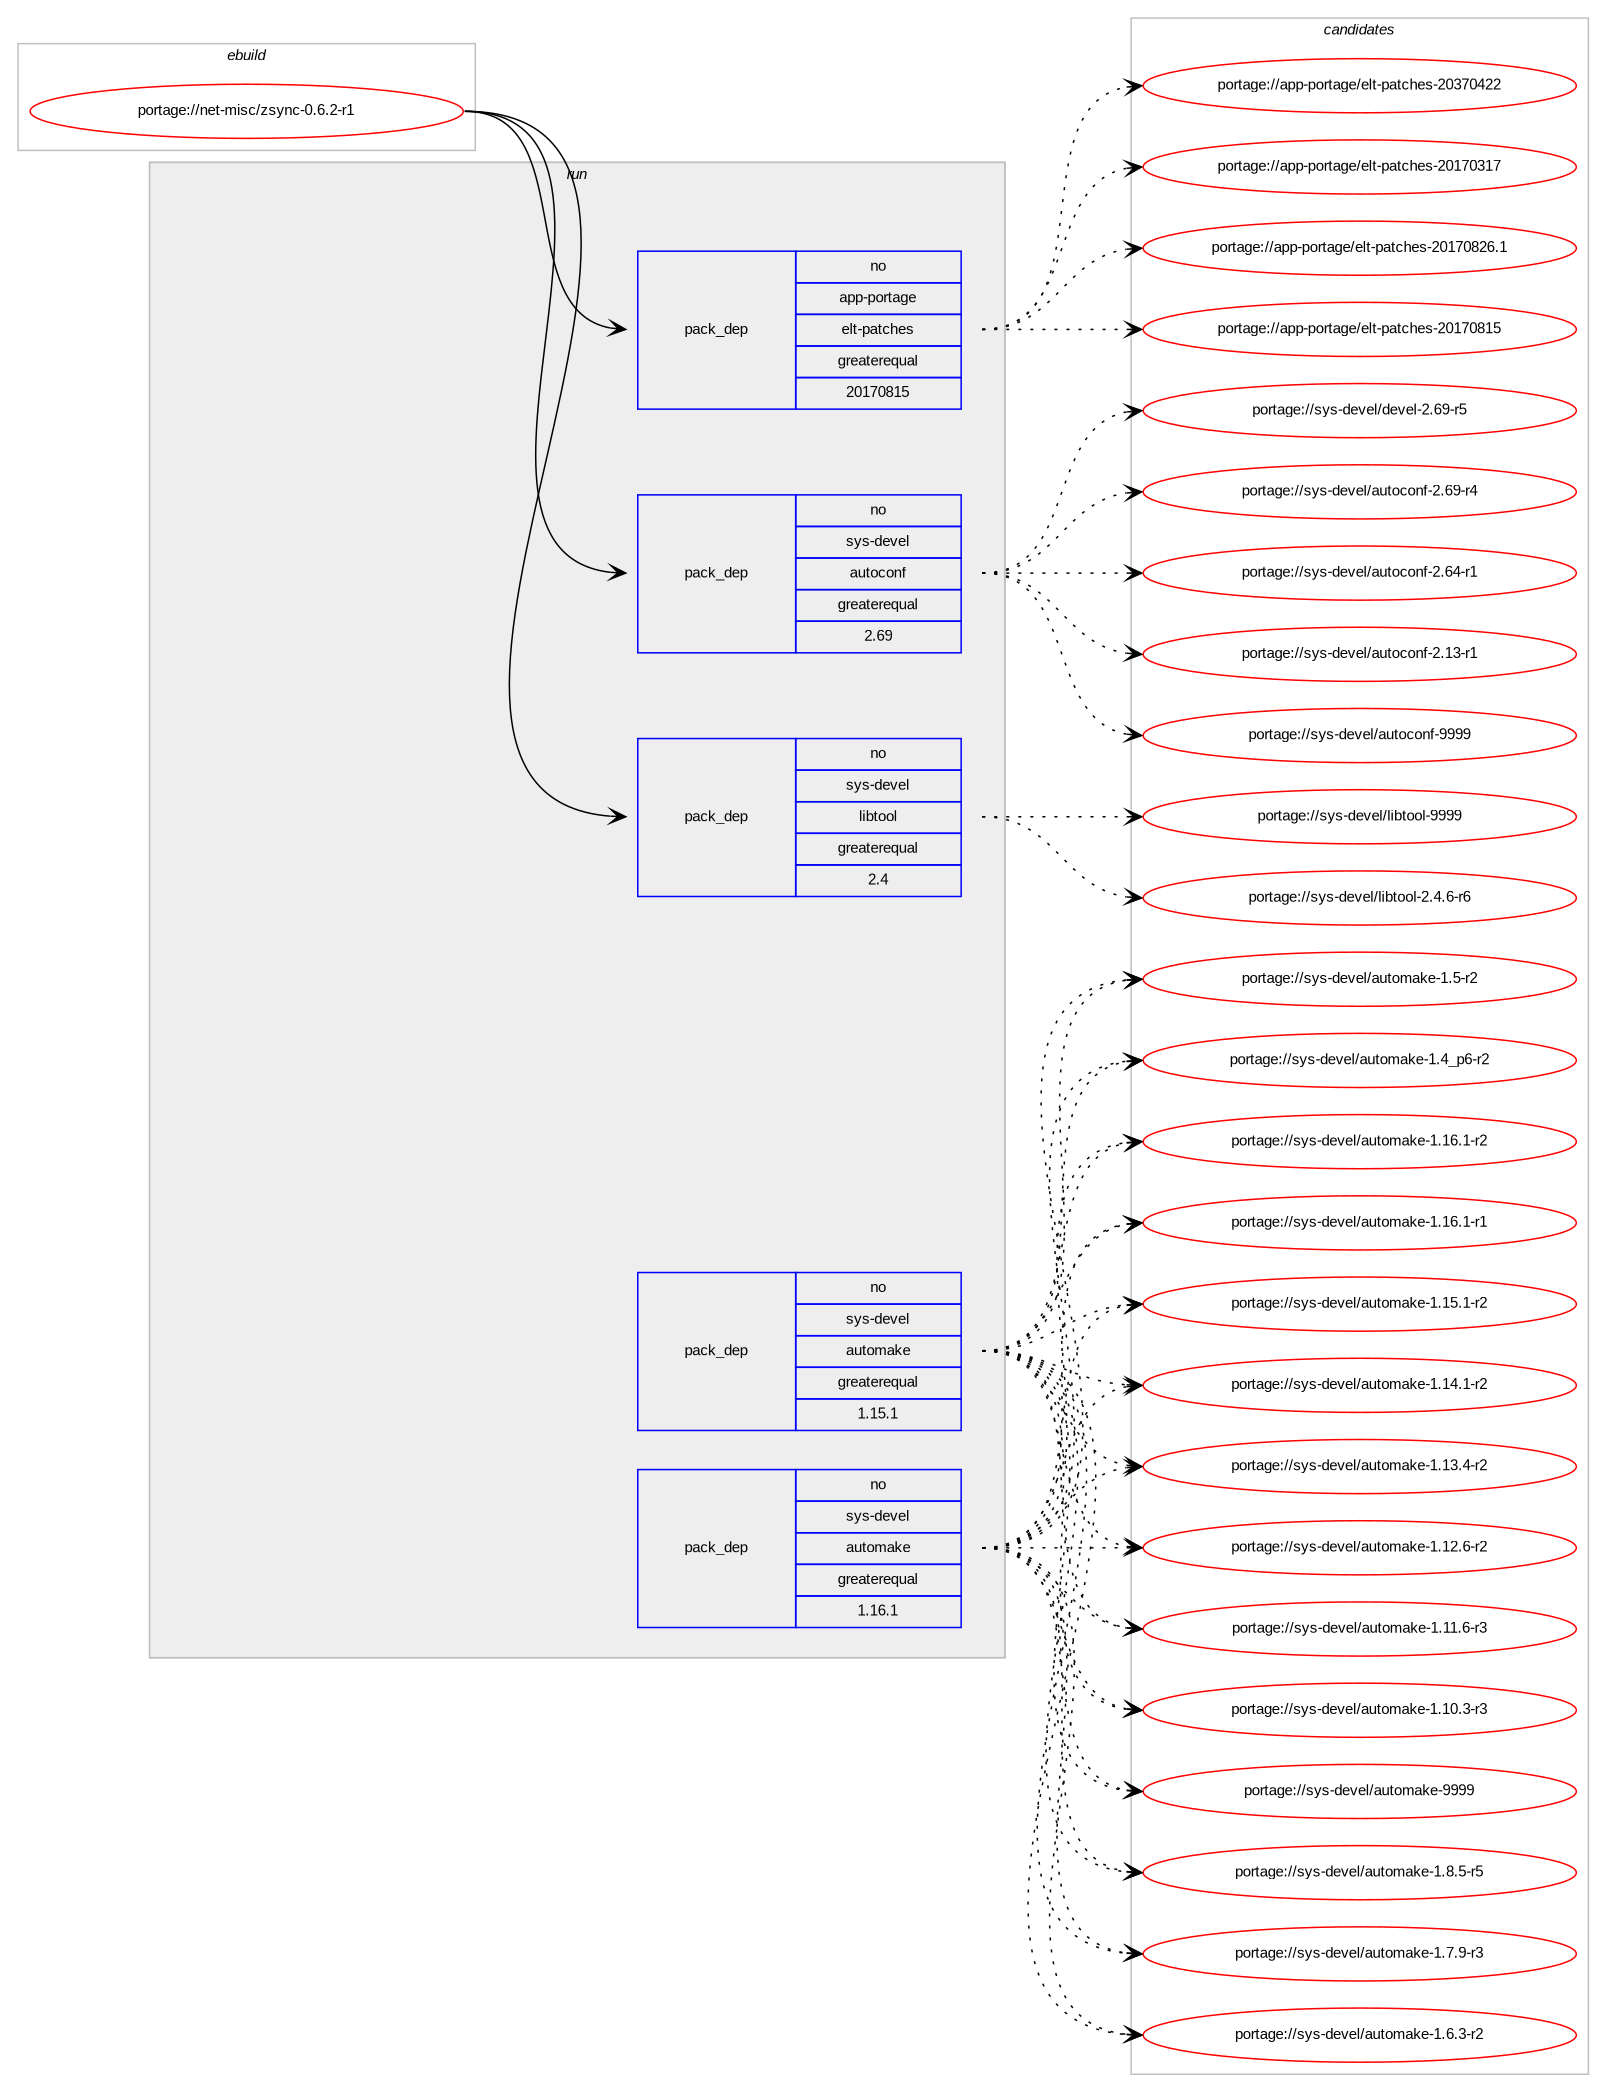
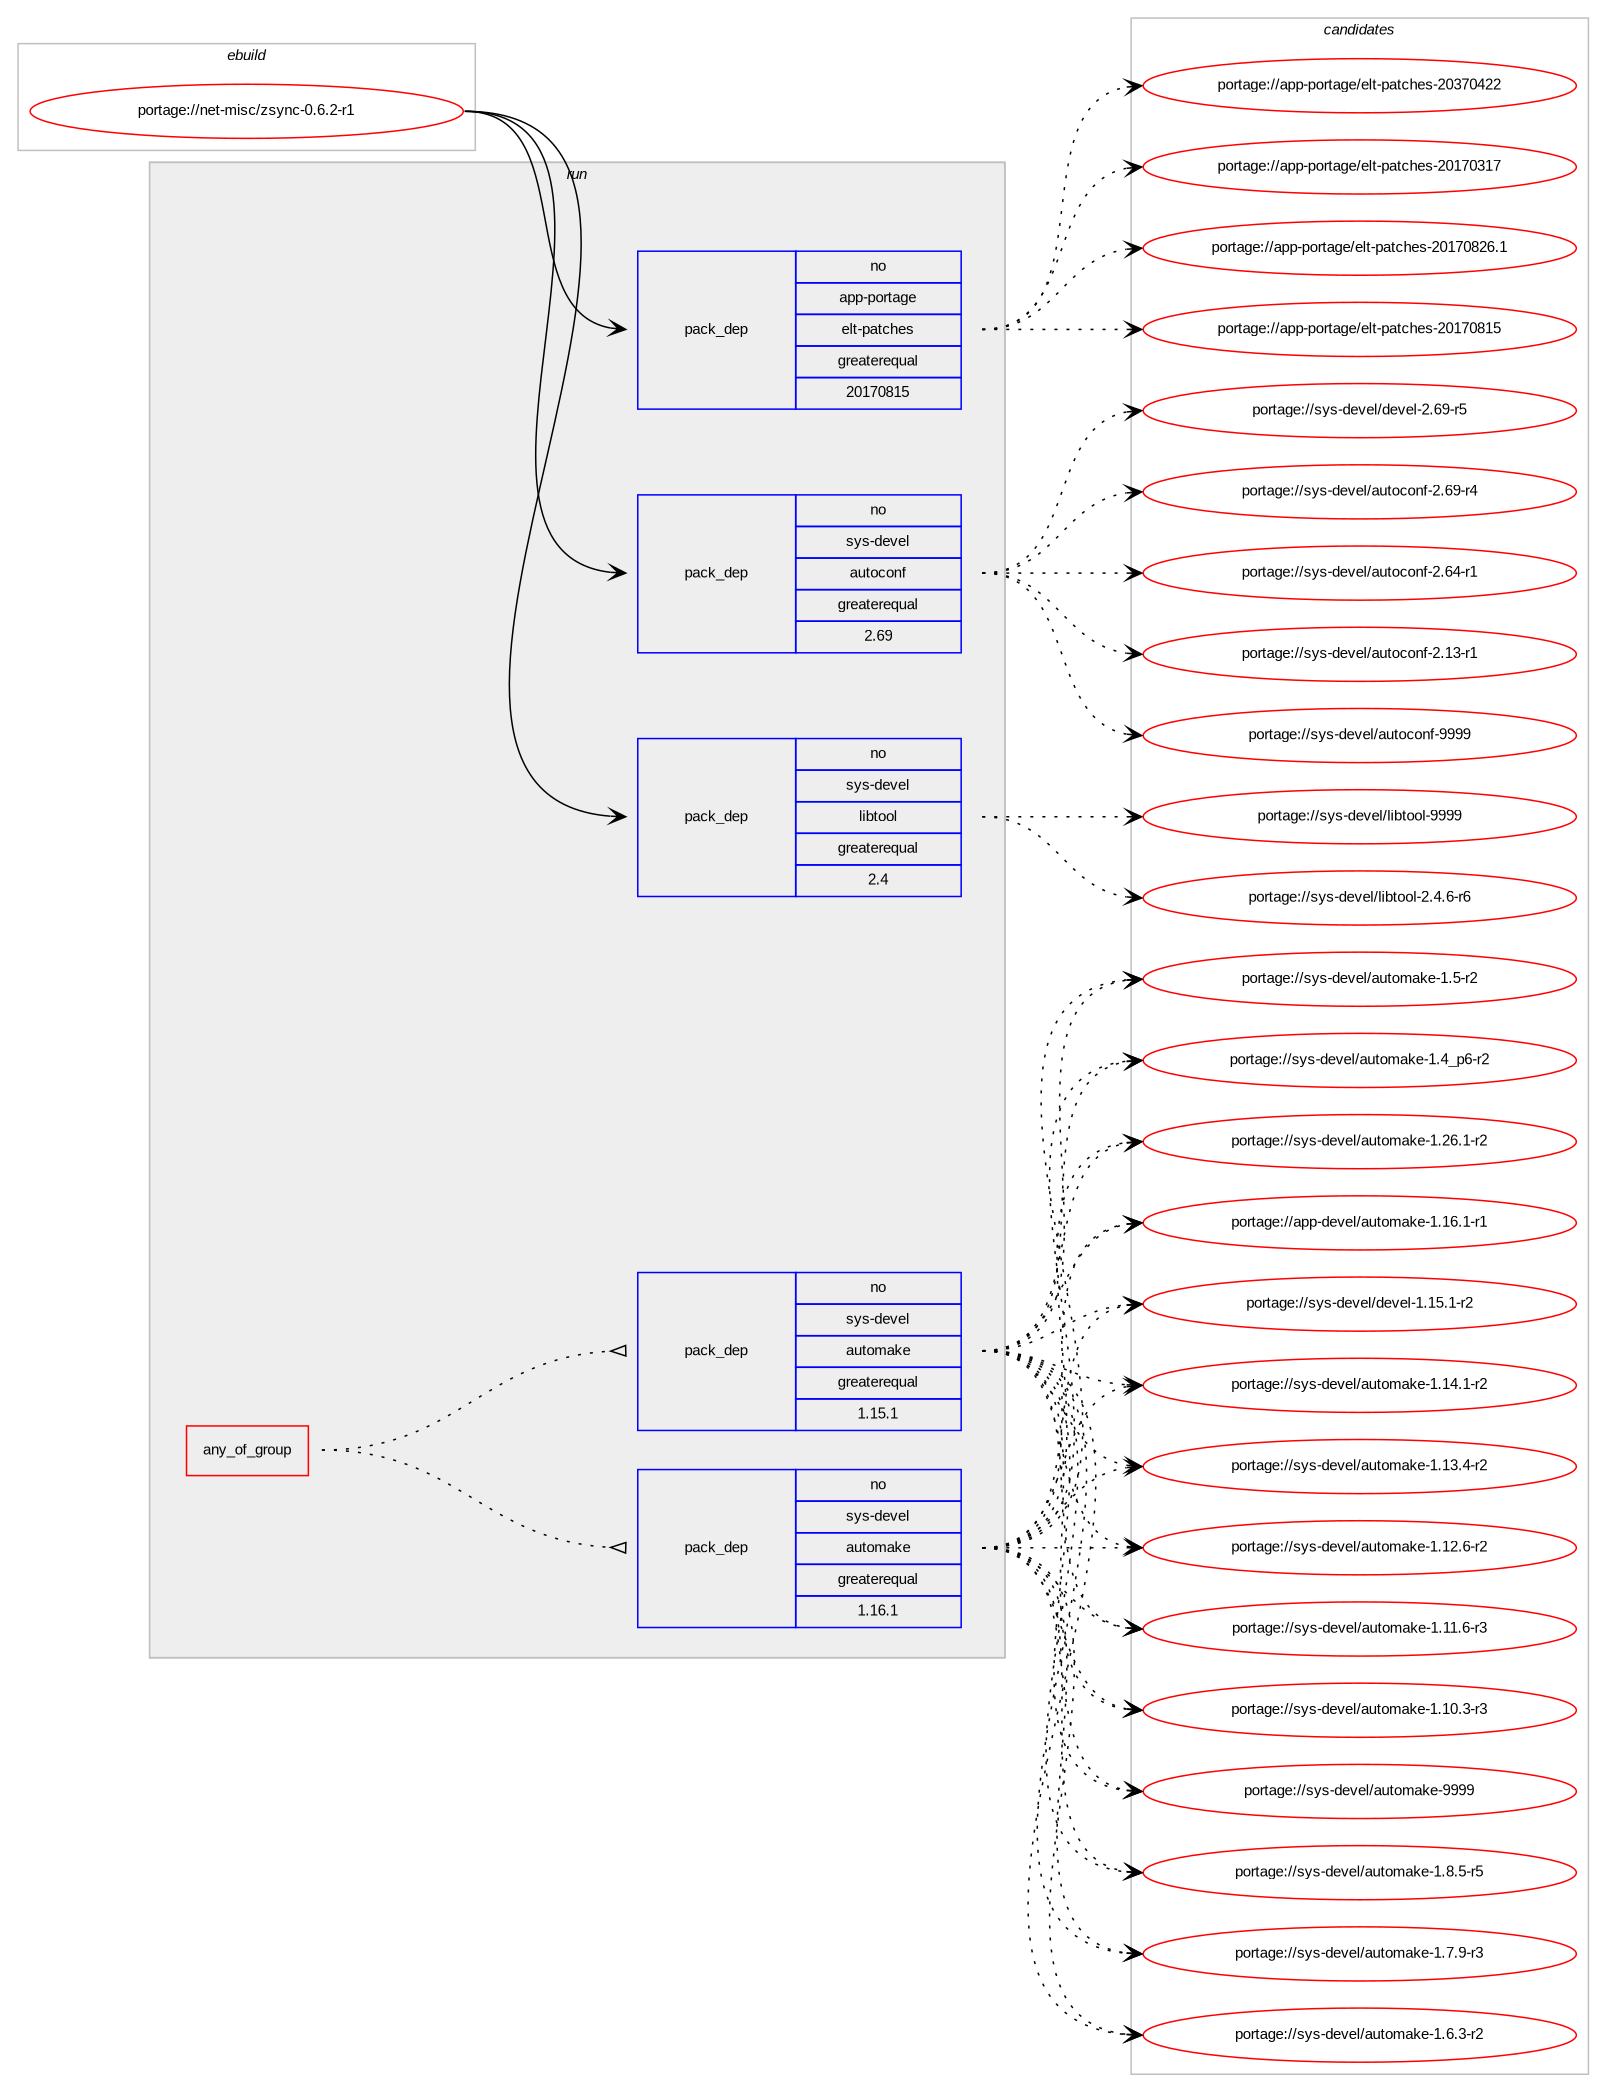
node "portage://sys-devel/automake-1.16.1-r2": label "portage://sys-devel/automake-1.16.1-r2" -> "portage://sys-devel/automake-1.26.1-r2"
node "portage://sys-devel/automake-1.16.1-r1": label "portage://sys-devel/automake-1.16.1-r1" -> "portage://app-devel/automake-1.16.1-r1"
node "portage://sys-devel/automake-1.15.1-r2": label "portage://sys-devel/automake-1.15.1-r2" -> "portage://sys-devel/devel-1.15.1-r2"
node "any_of_group": added
